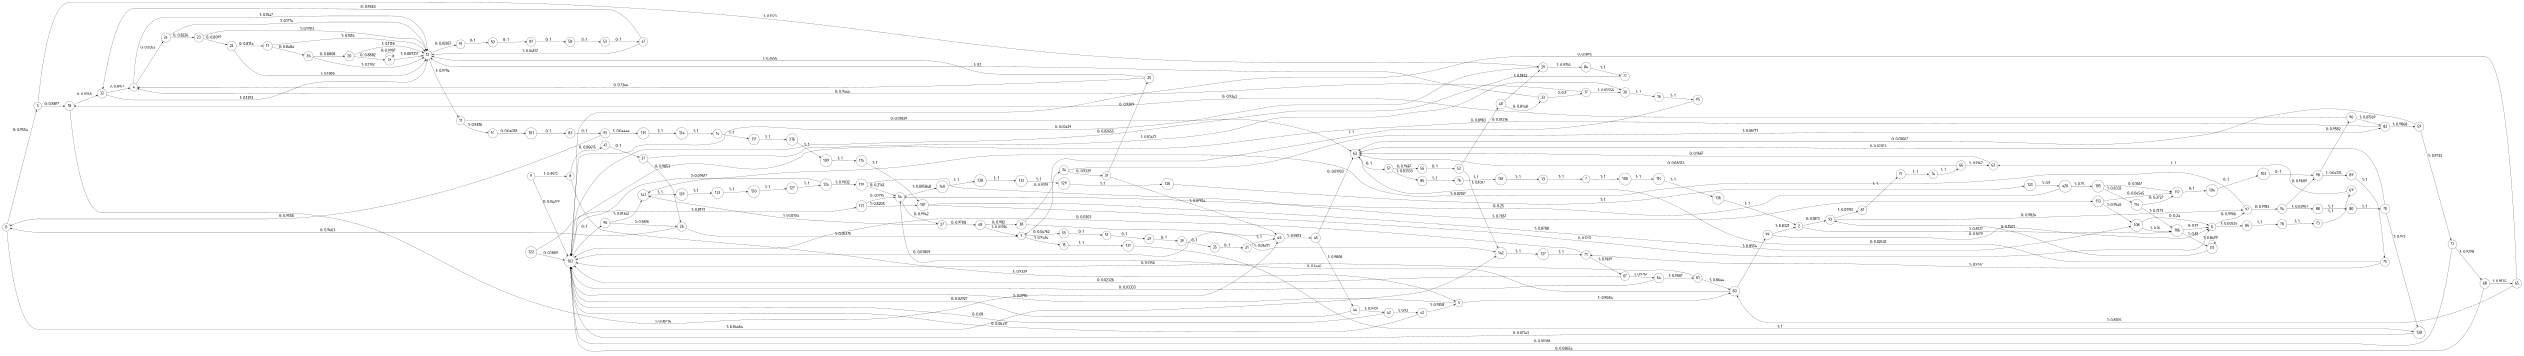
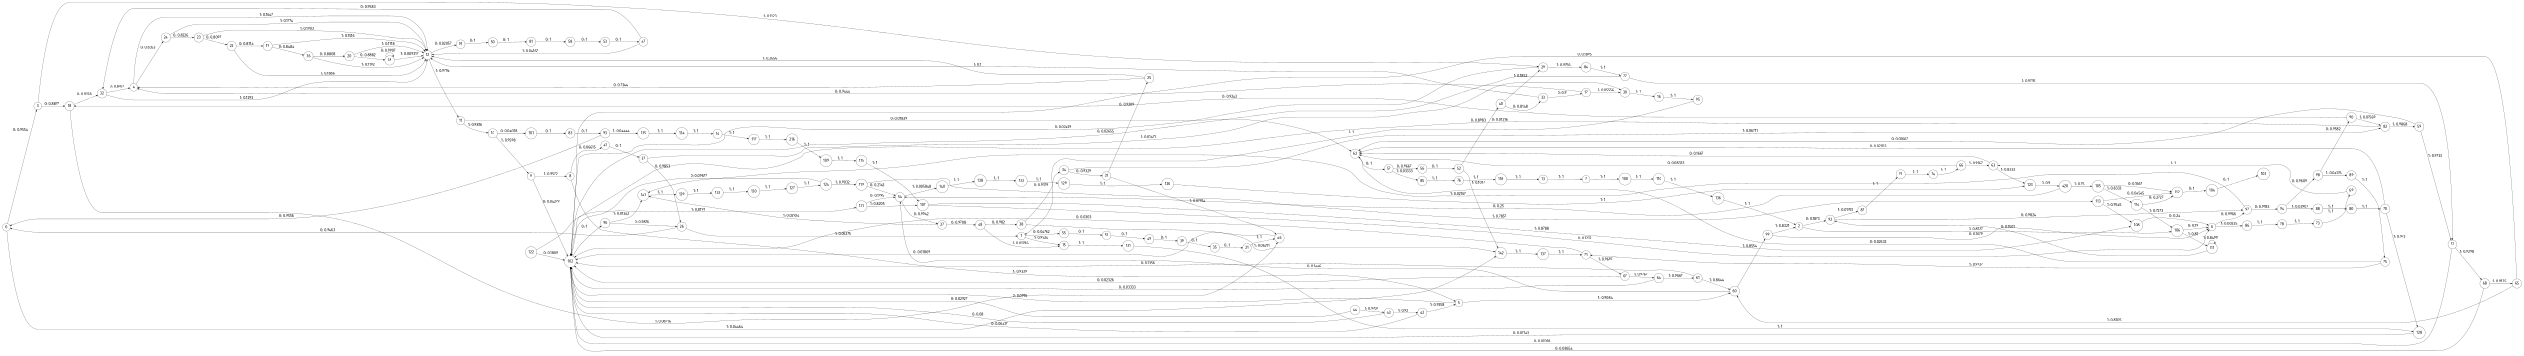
edge "77" -> "72": added, label "1: 0.9735"
edge "10" -> "9": added, label "1: 0.9598"
edge "103" -> "98": removed, label "0: 1"
edge "63" -> "123": added, label "1: 0.8333"
edge "108" -> "106": removed, label "1: 0.76"
edge "48" -> "1": now "48" -> "15"
node "45": removed
